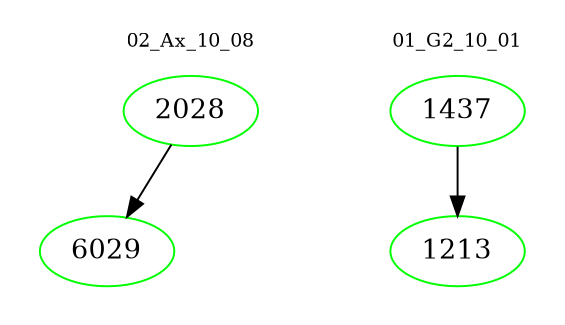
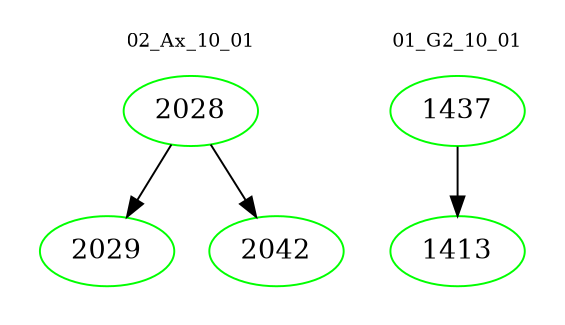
cluster "02_Ax_10_08": label "02_Ax_10_08" -> "02_Ax_10_01"
node "6029": label "6029" -> "2029"
node "2042": added
node "1213": label "1213" -> "1413"
